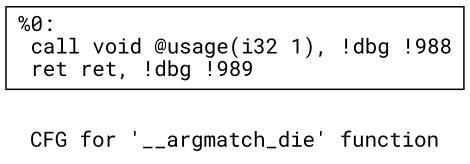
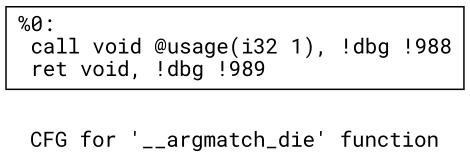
node "%0:": text "ret ret, !dbg !989" -> "ret void, !dbg !989"
